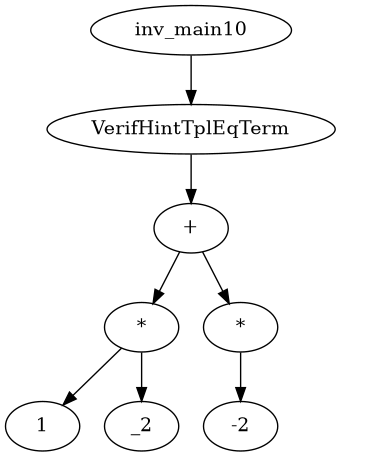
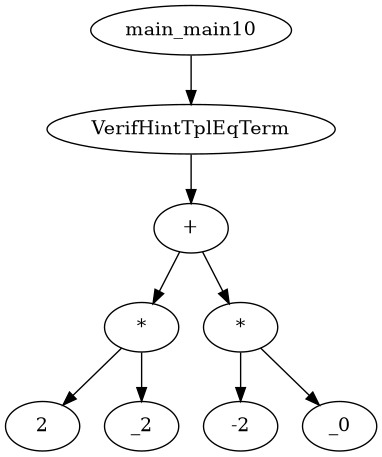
node "inv_main10": label "inv_main10" -> "main_main10"
node "1": label "1" -> "2"
node "_0": added
